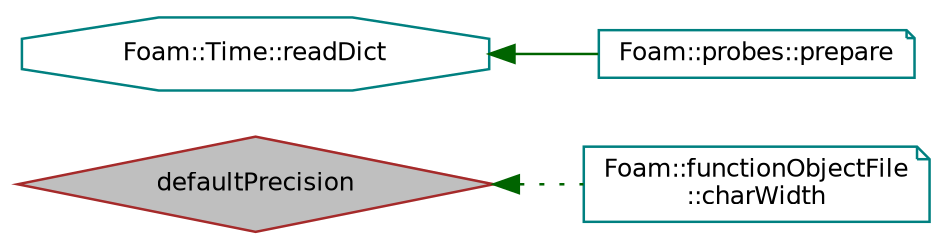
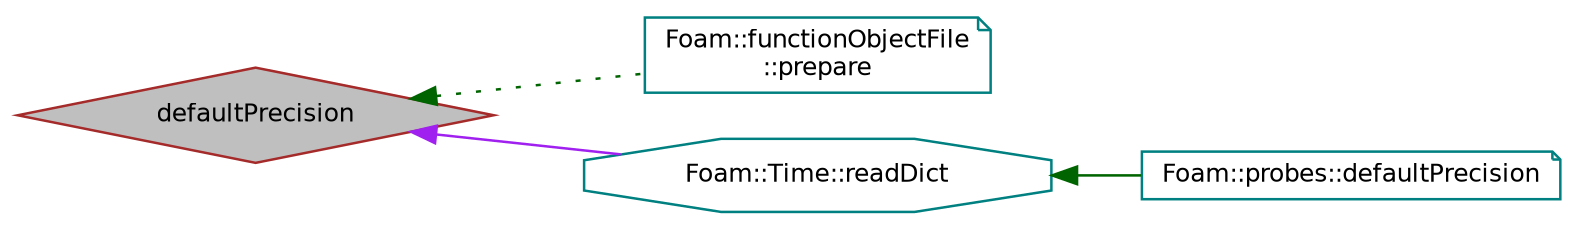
node "Foam::probes::prepare": label "Foam::probes::prepare" -> "Foam::probes::defaultPrecision"
edge "Foam::Time::readDict" -> "defaultPrecision": added
node "Foam::functionObjectFile ::charWidth": label "Foam::functionObjectFile ::charWidth" -> "Foam::functionObjectFile ::prepare"
